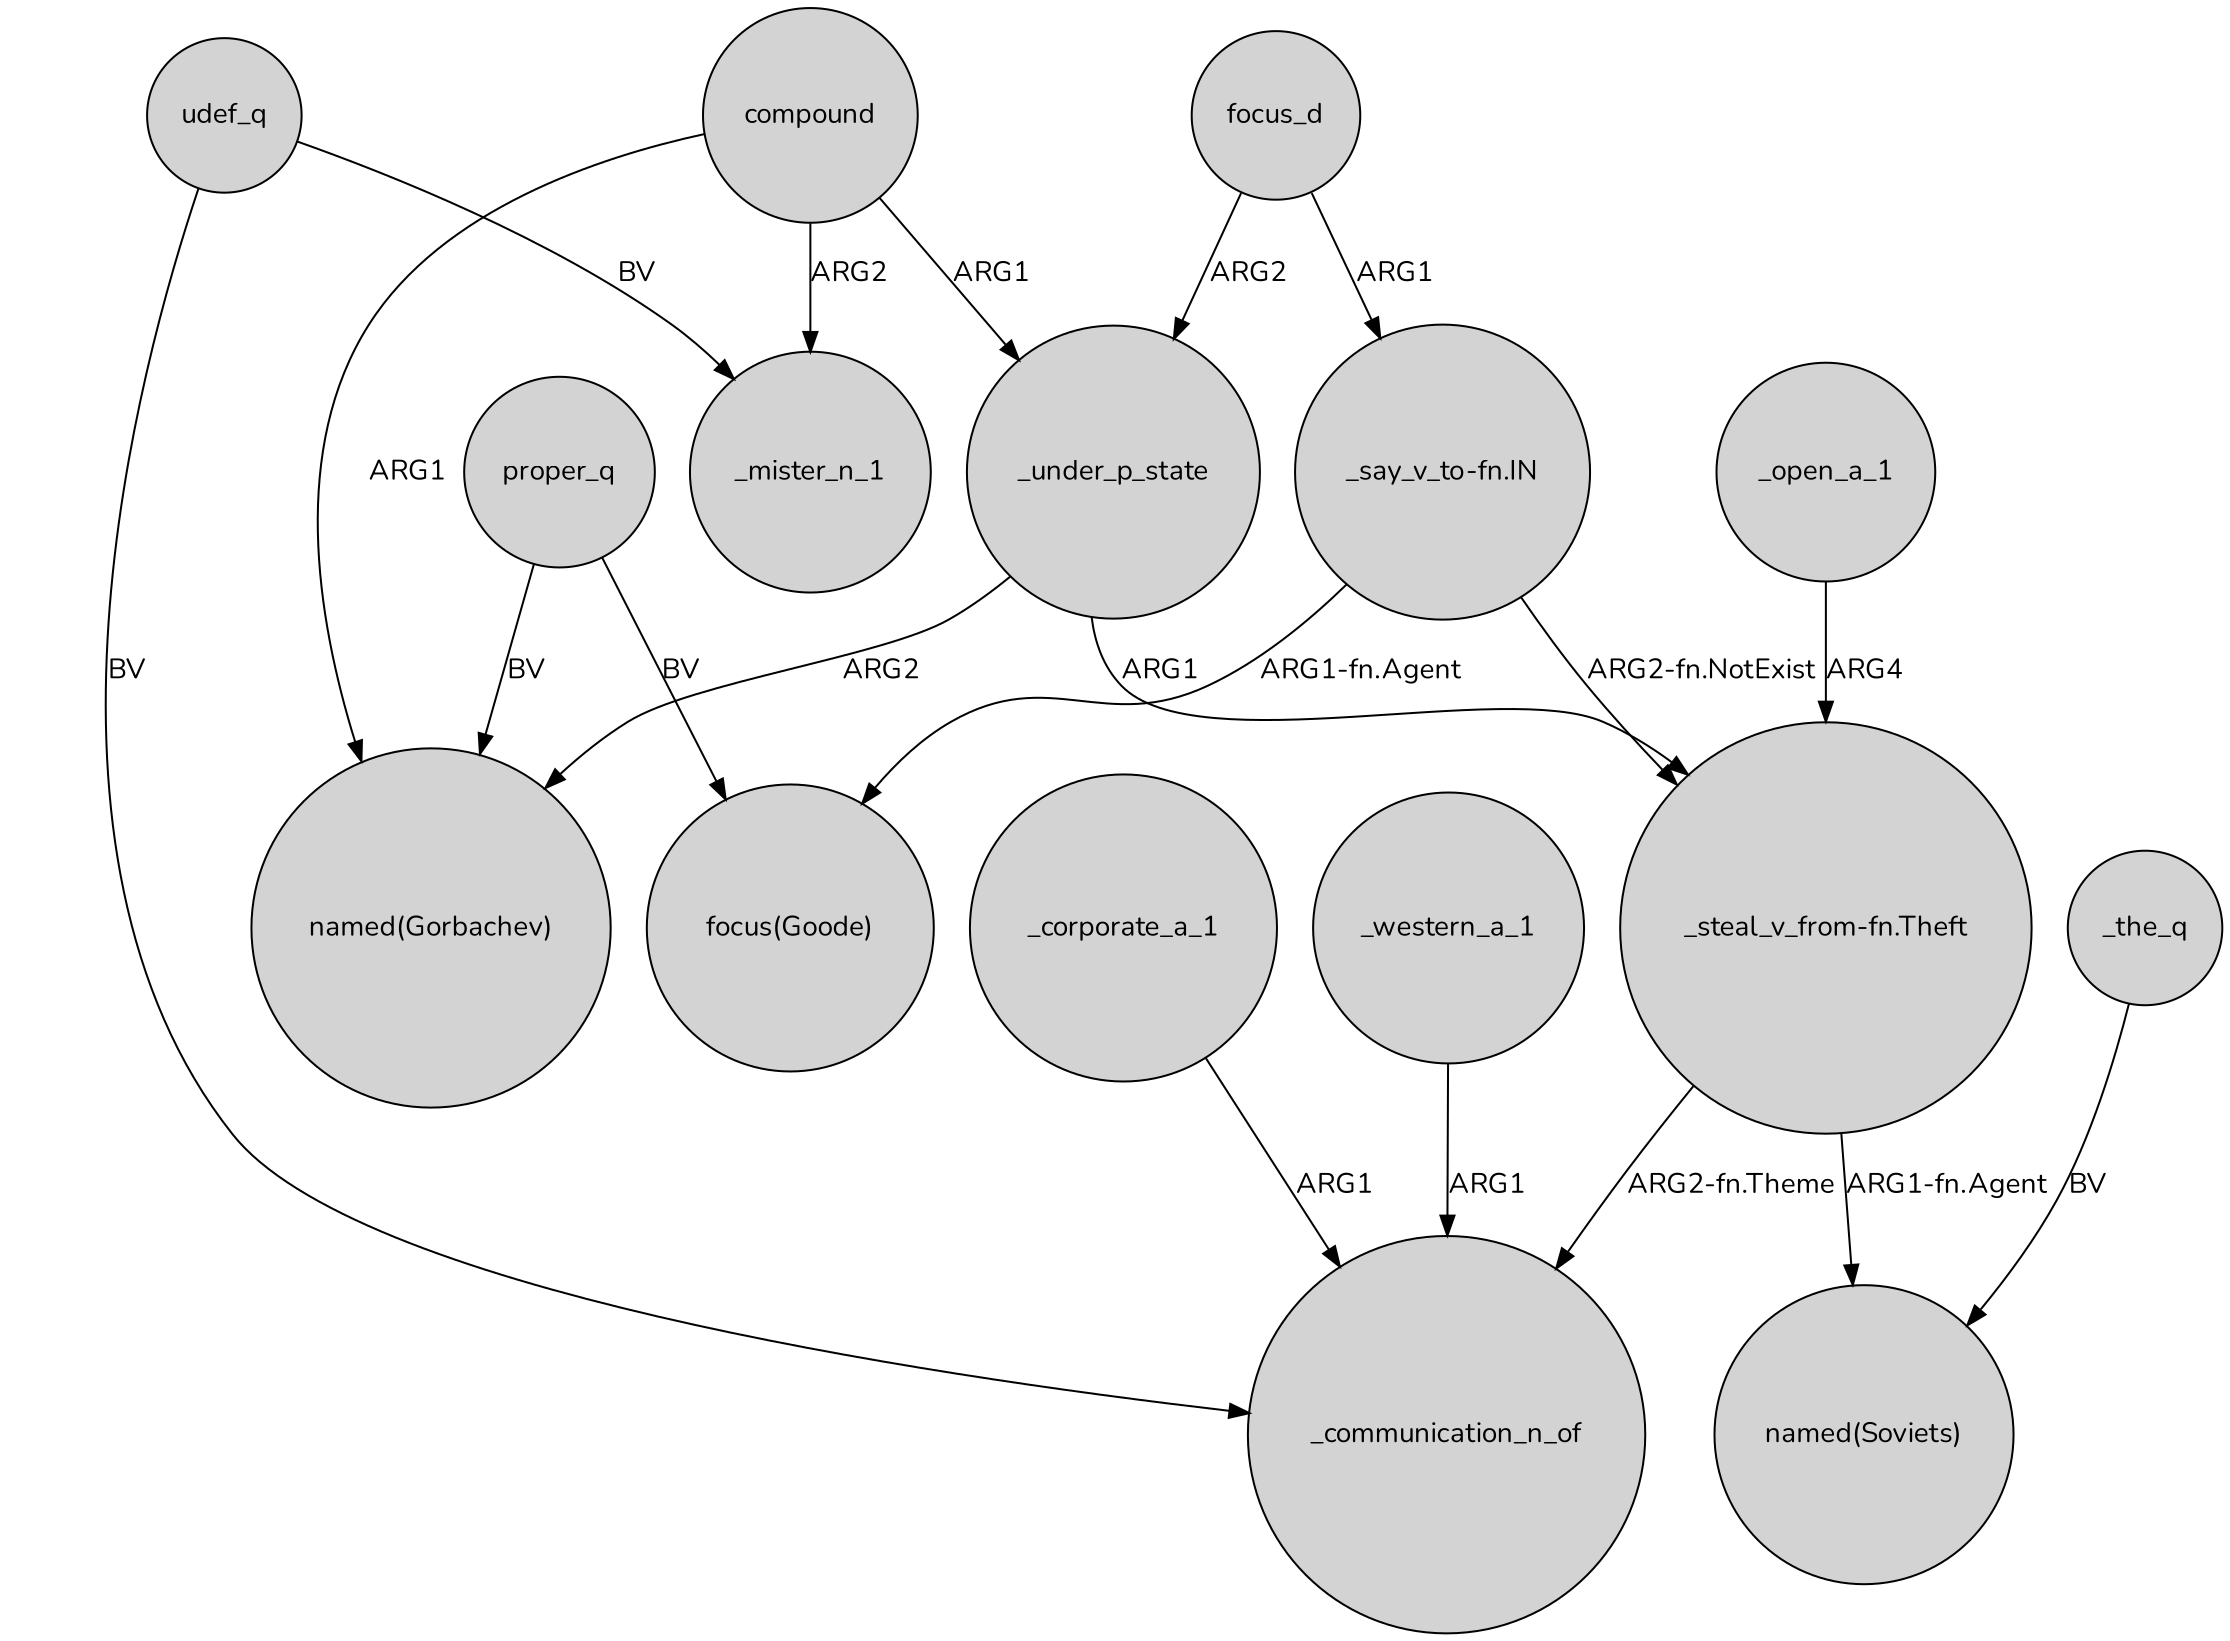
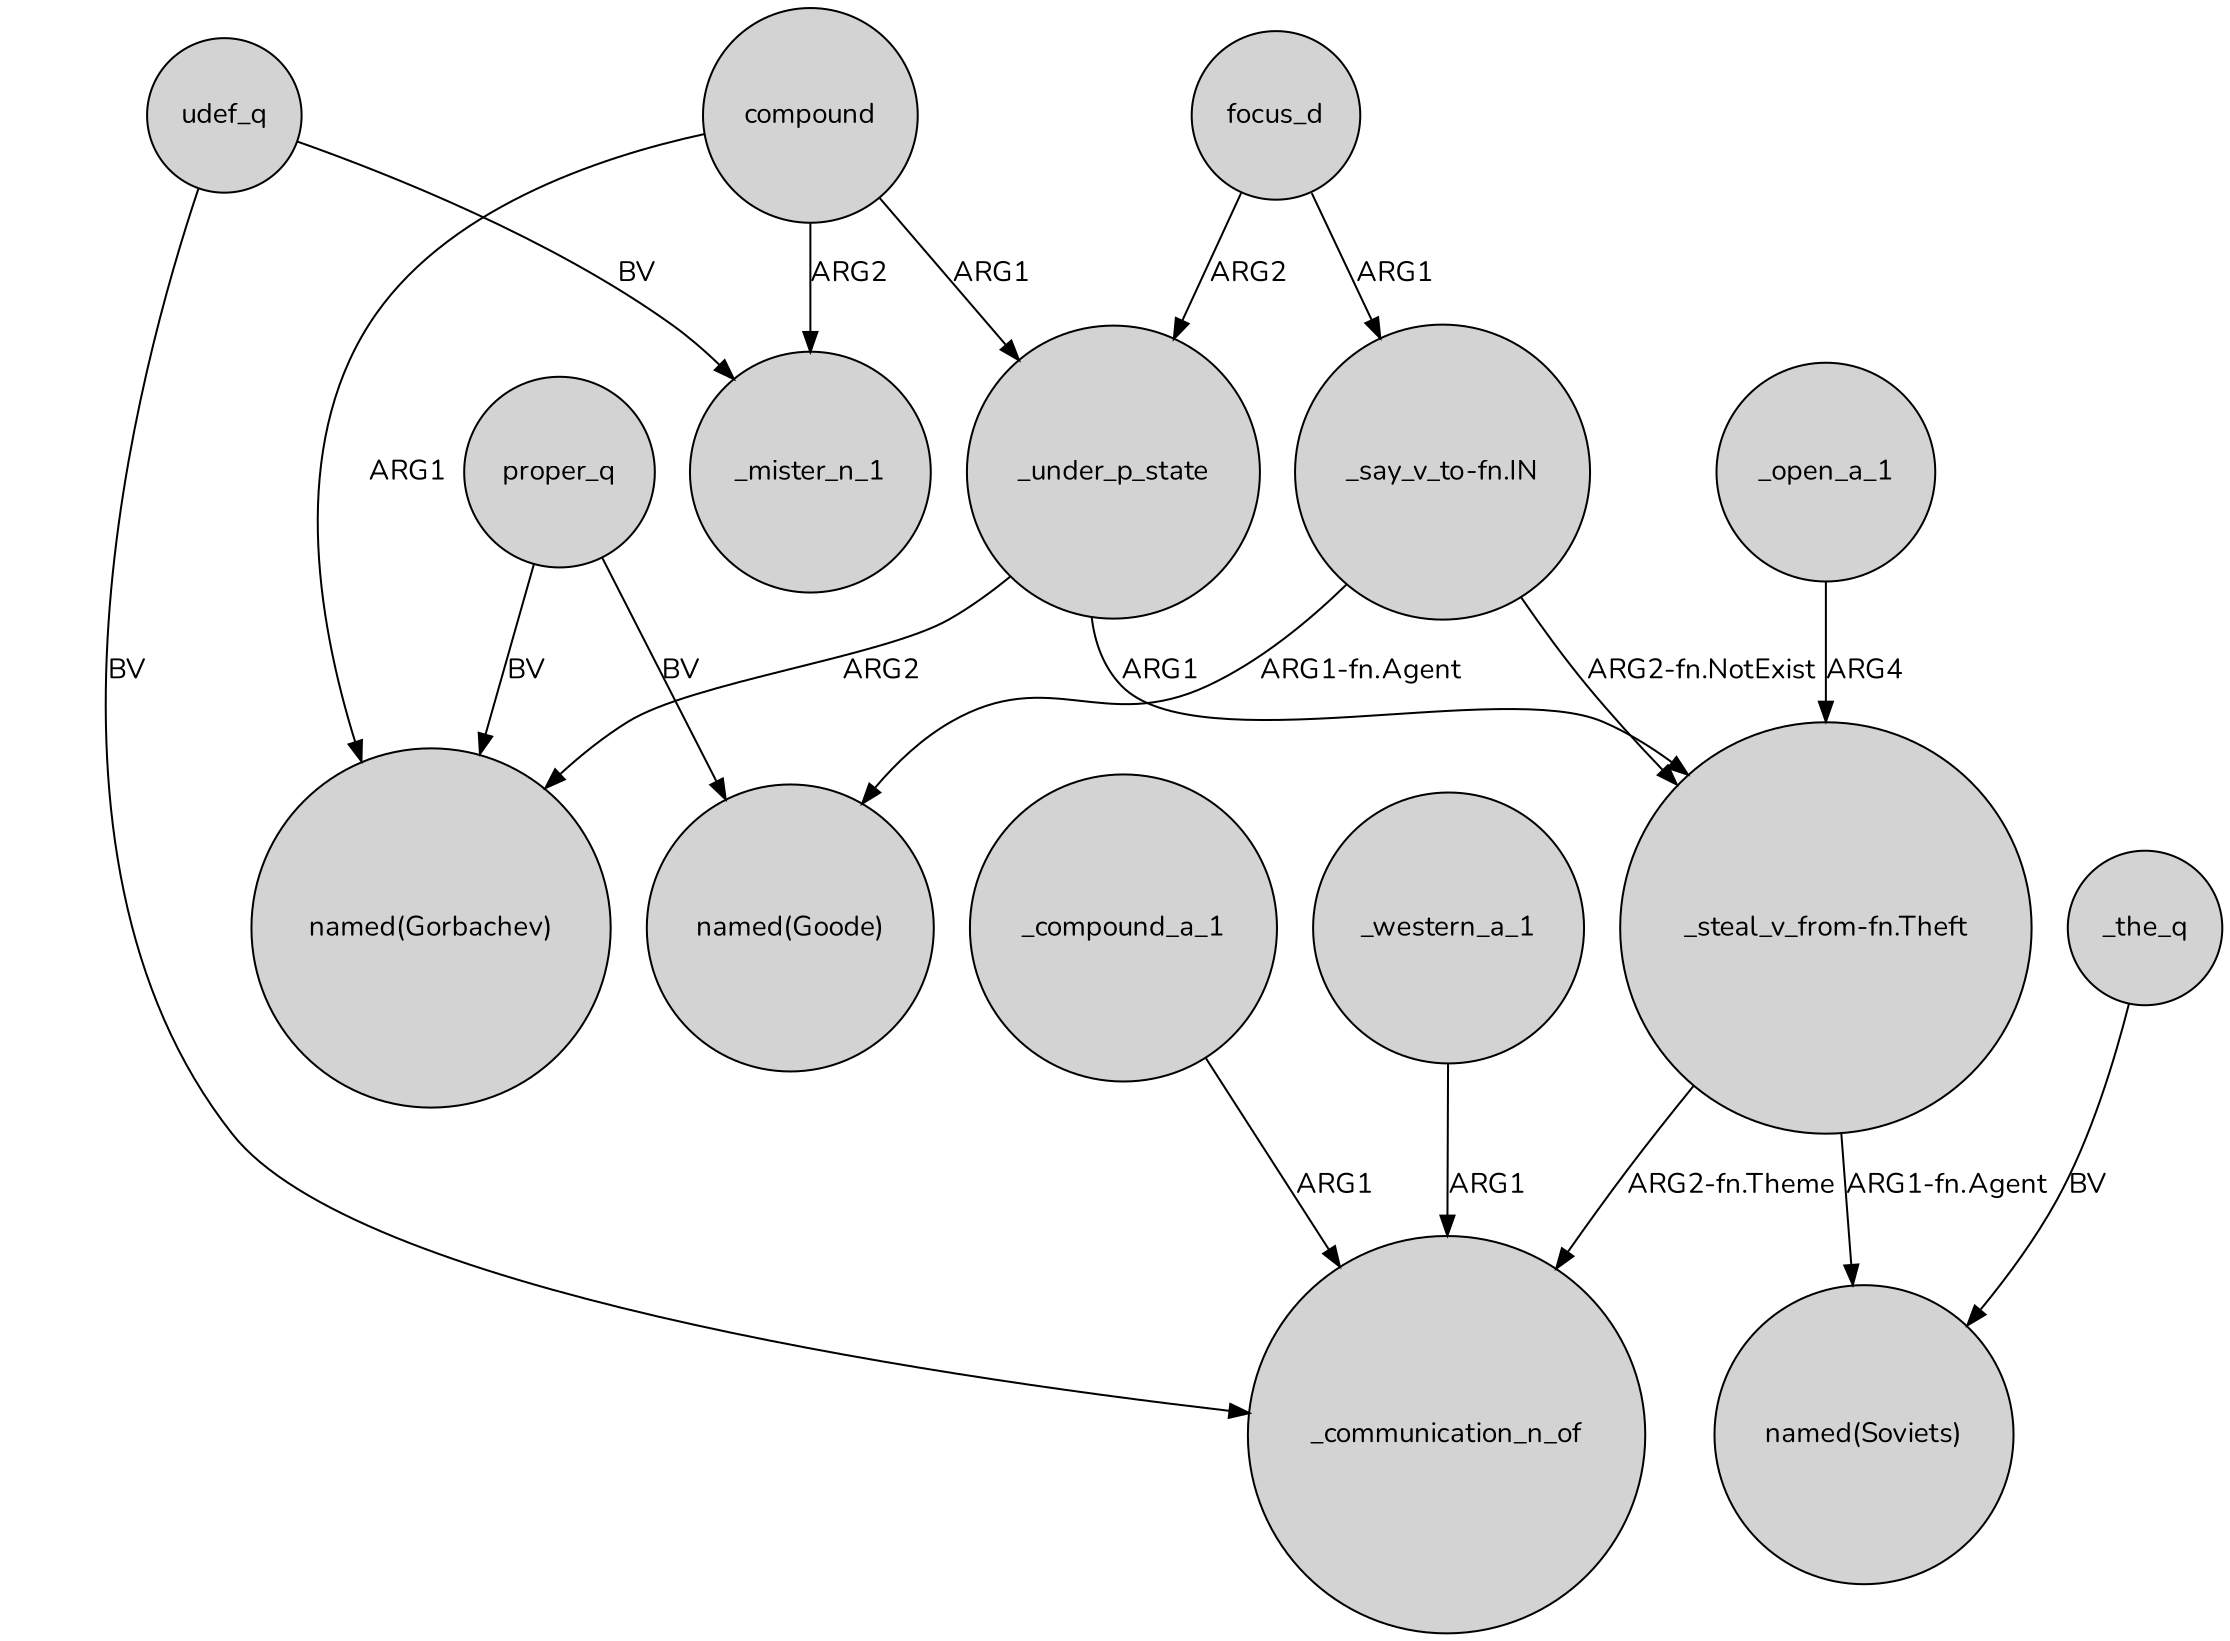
node "focus(Goode)": label "focus(Goode)" -> "named(Goode)"
node "_corporate_a_1": label "_corporate_a_1" -> "_compound_a_1"
